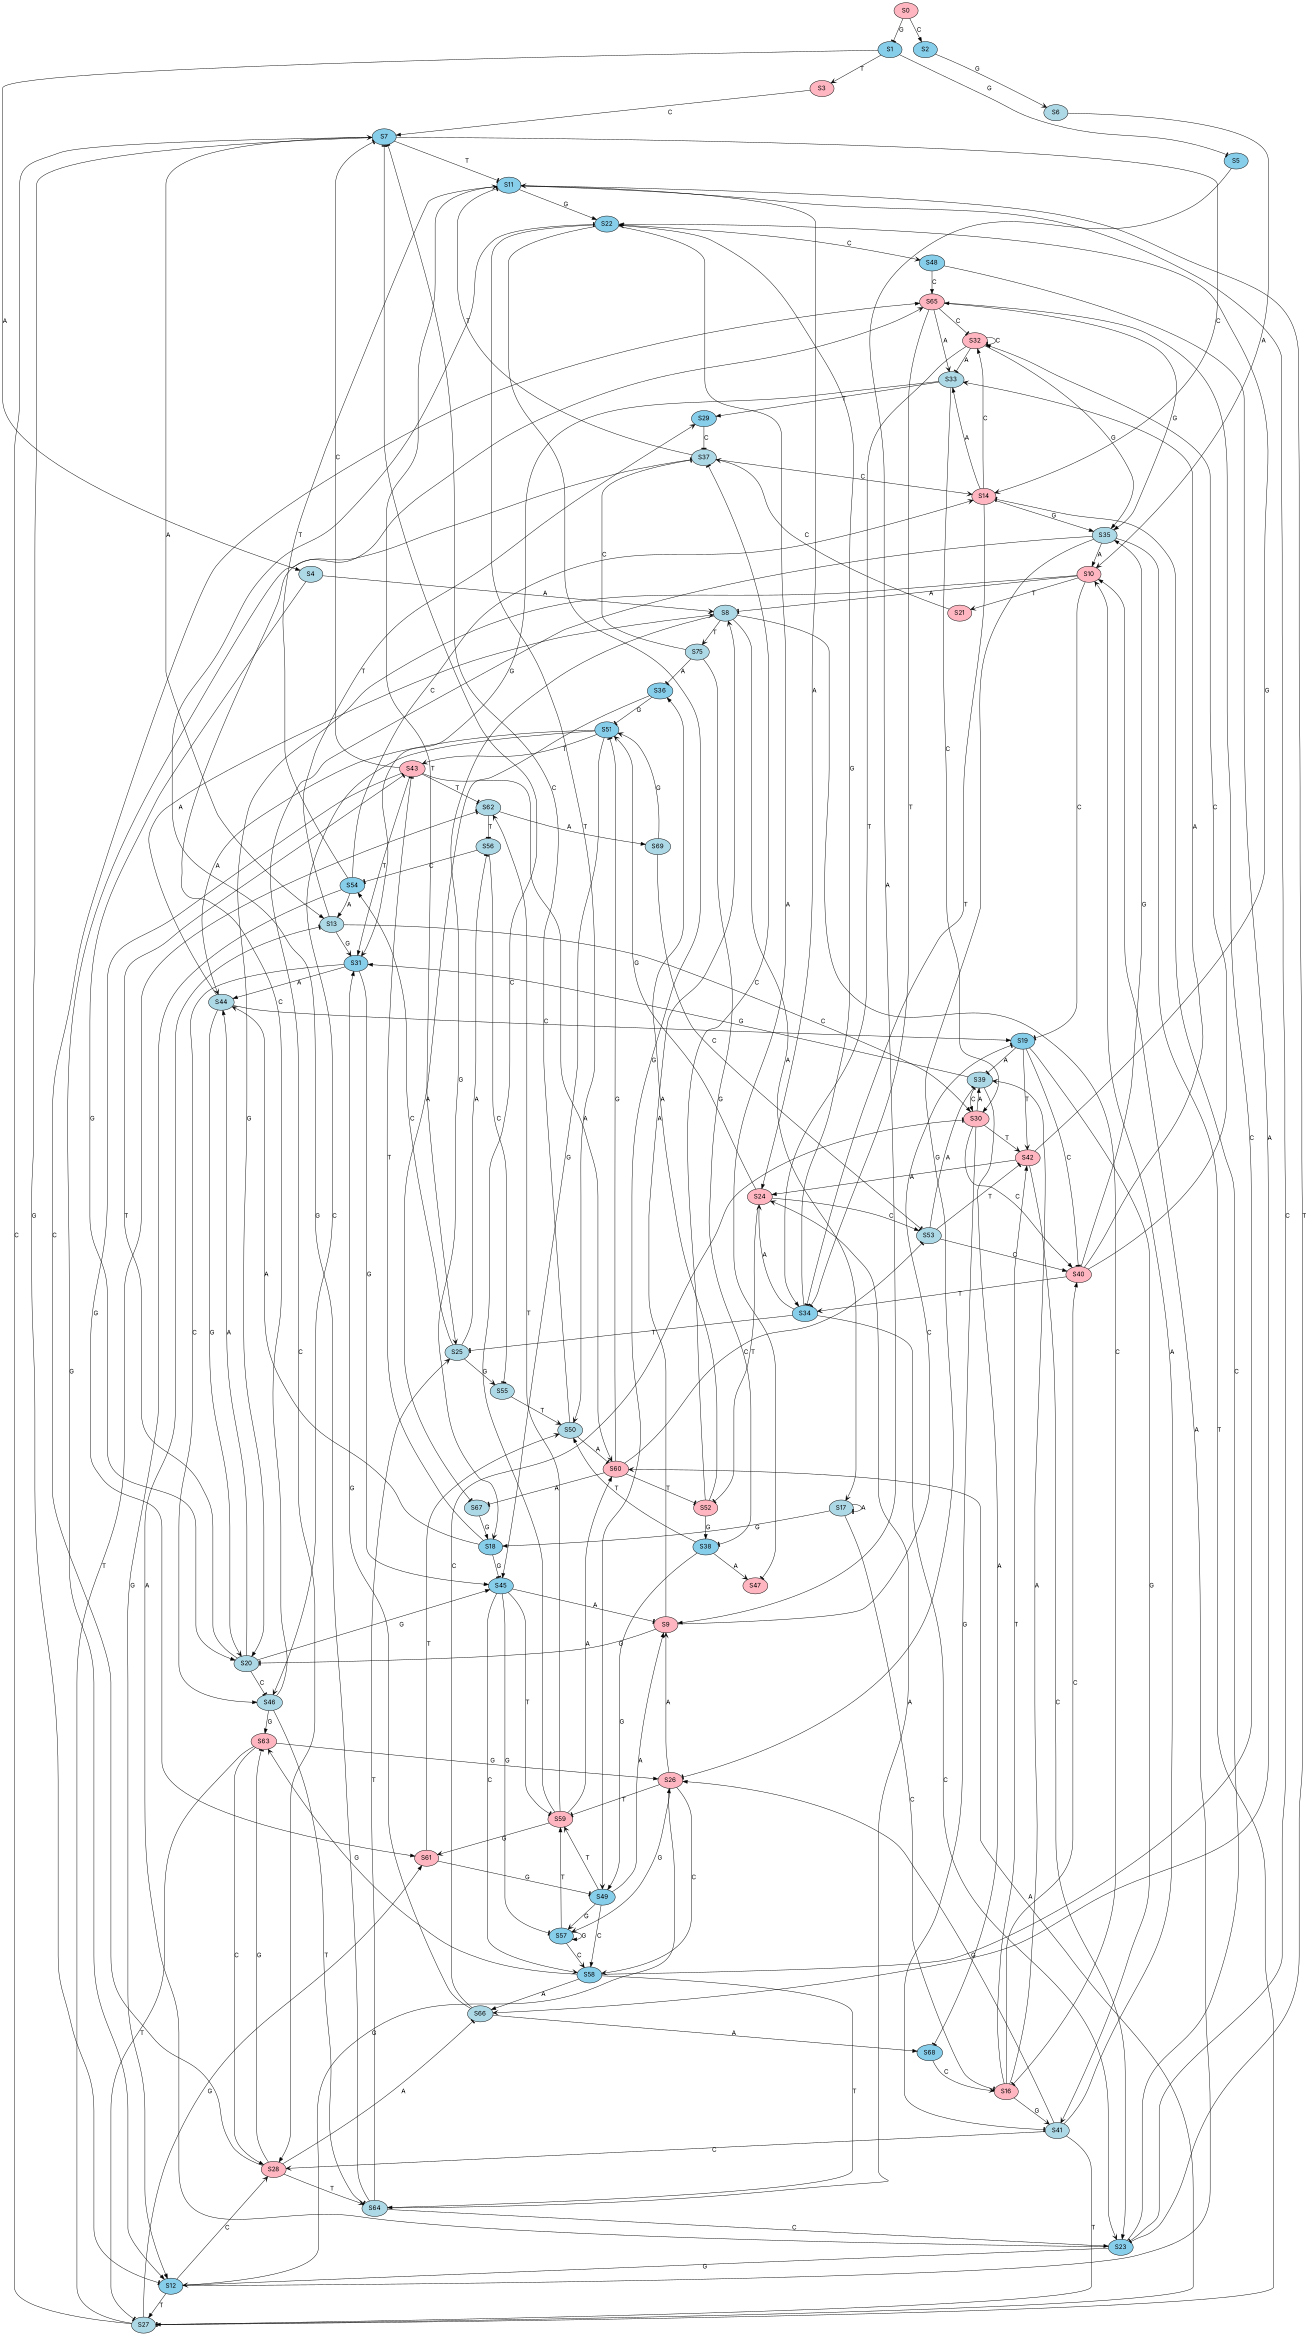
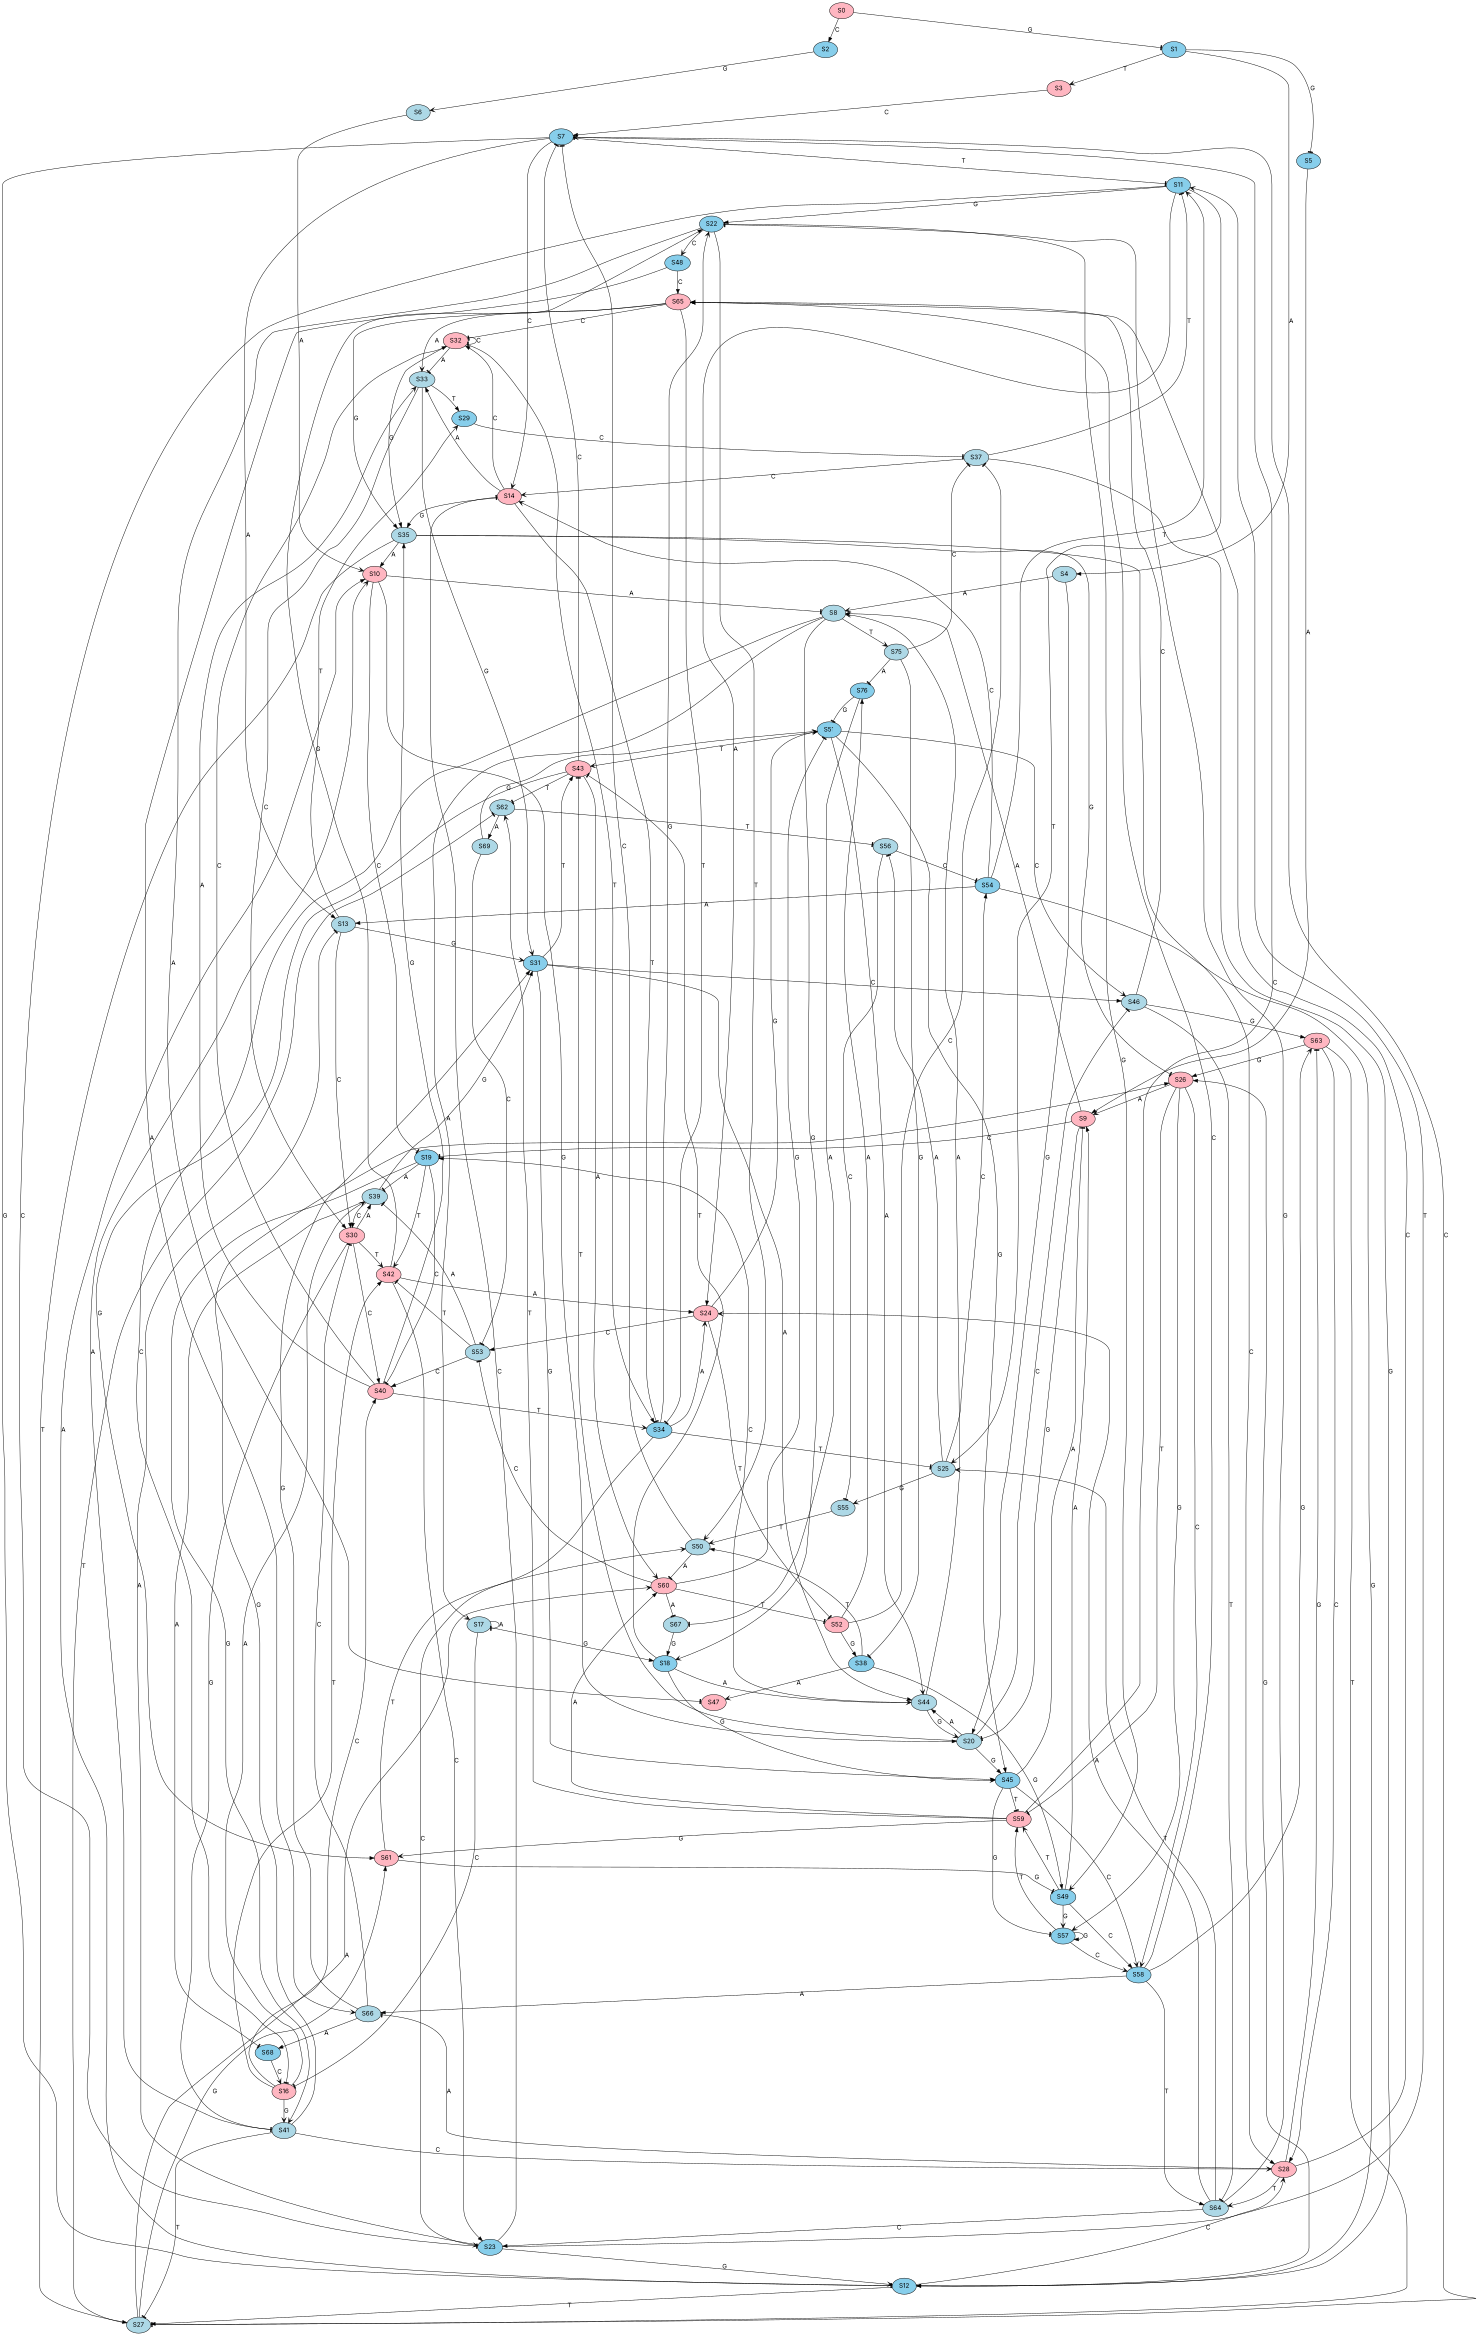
node "S21": removed
node "S36": label "S36" -> "S76"
edge "S43" -> "S31": reversed
edge "S18" -> "S45": arrowhead tee -> vee
